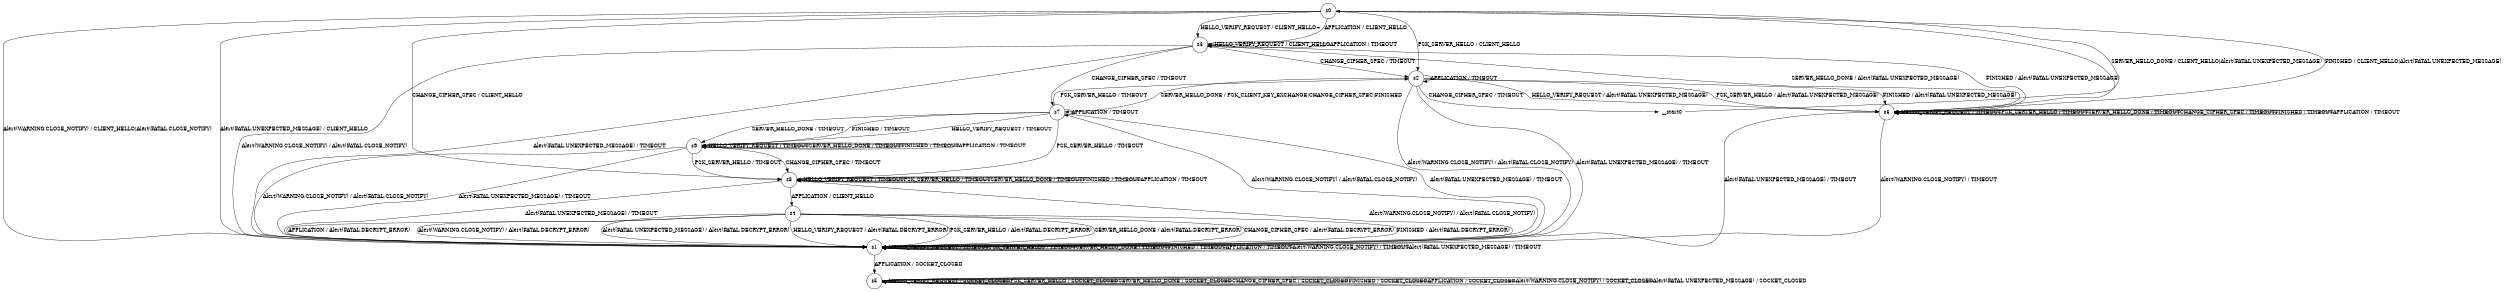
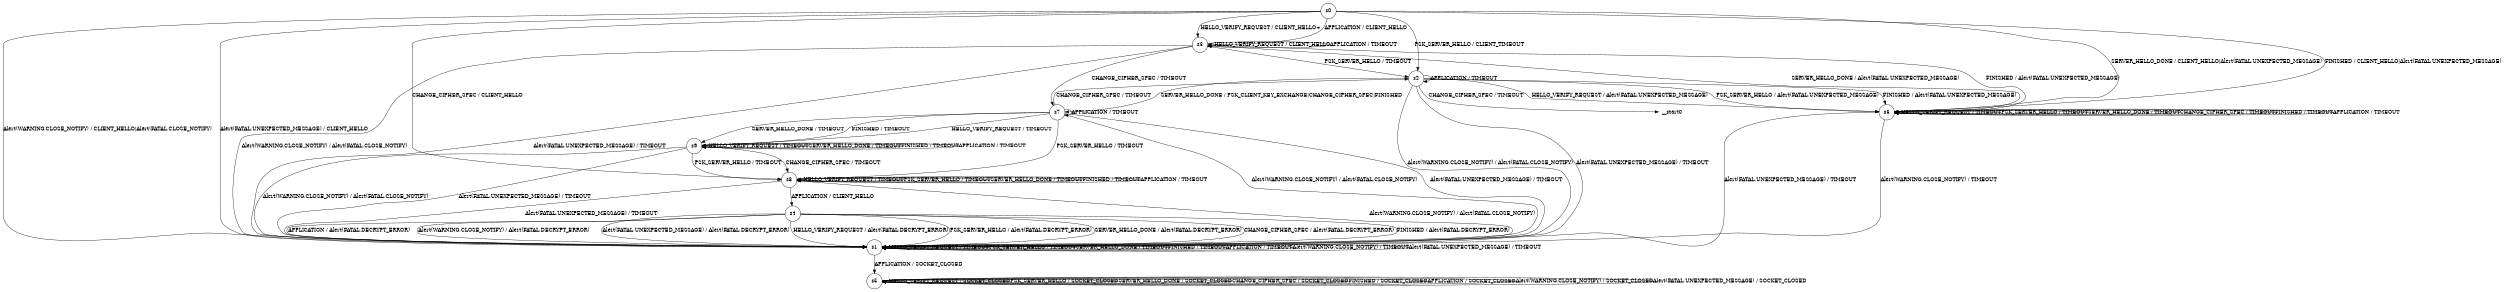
edge "__start0" -> "s0": removed
edge "s0" -> "s2": label "PSK_SERVER_HELLO / CLIENT_HELLO" -> "PSK_SERVER_HELLO / CLIENT_TIMEOUT"
edge "s3" -> "s2": label "CHANGE_CIPHER_SPEC / TIMEOUT" -> "PSK_SERVER_HELLO / TIMEOUT"
edge "s7" -> "s2": label "PSK_SERVER_HELLO / TIMEOUT" -> "CHANGE_CIPHER_SPEC / TIMEOUT"
